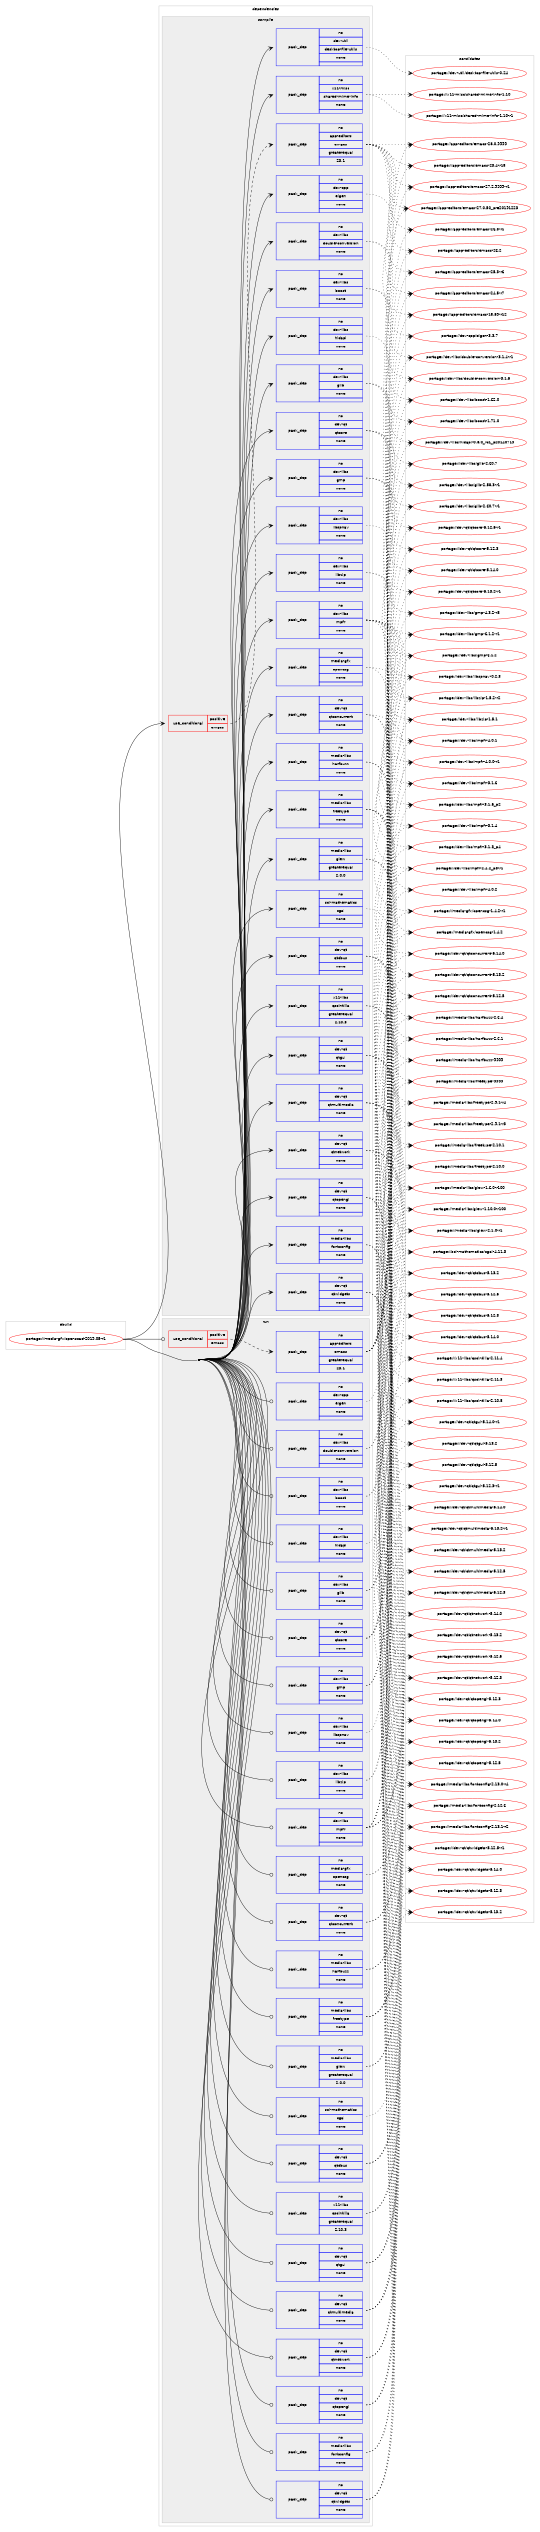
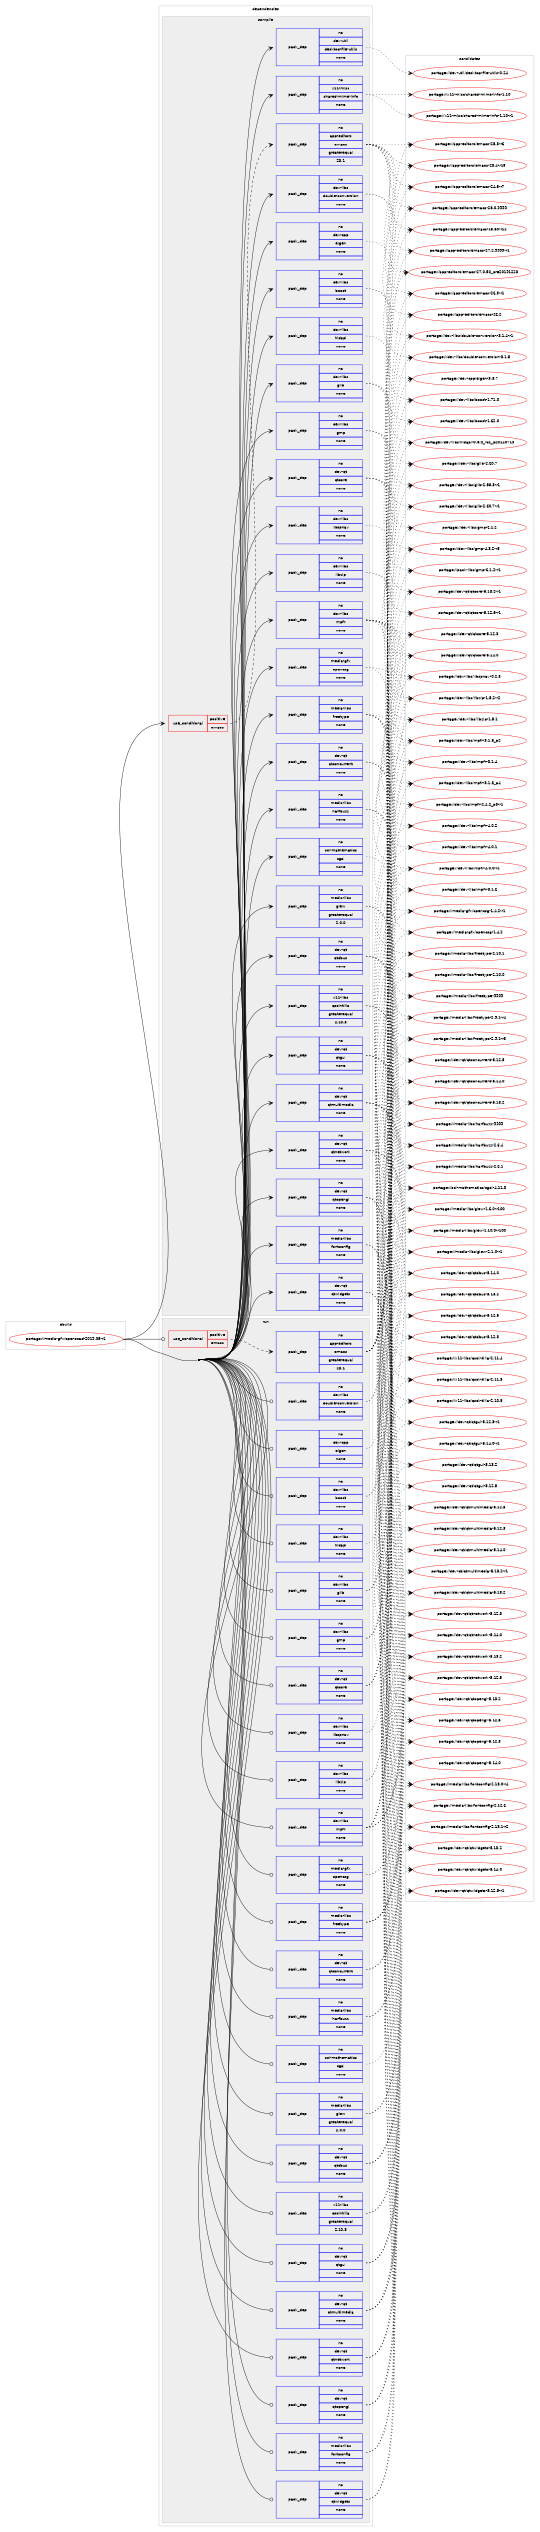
node "portage://dev-libs/gmp-6.1.2-r1": label "portage://dev-libs/gmp-6.1.2-r1" -> "portage://pack-libs/gmp-6.1.2-r1"
node "portage://dev-qt/qtwidgets-5.12.3": removed
